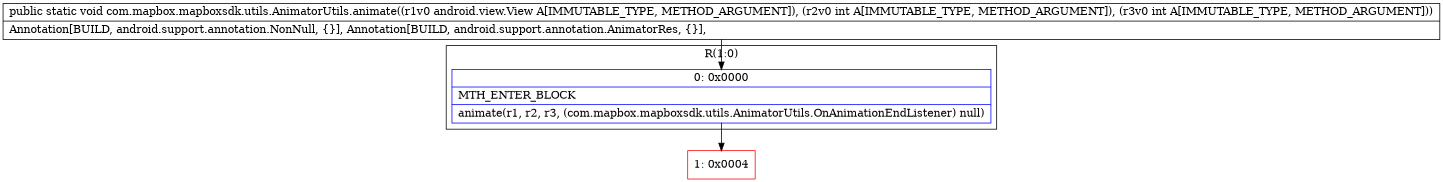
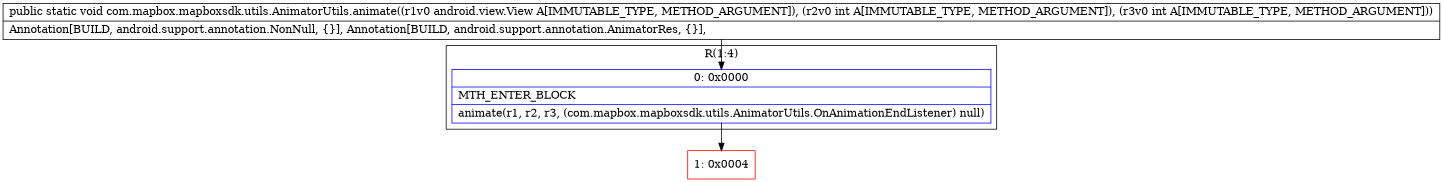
cluster "R(1:0)": label "R(1:0)" -> "R(1:4)"
